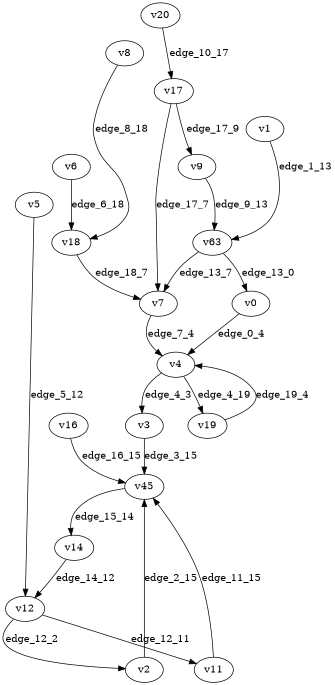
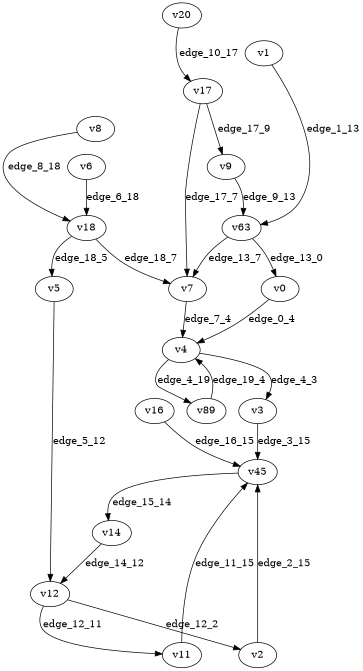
edge "v18" -> "v5": added, label "edge_18_5"
node "v19": label "v19" -> "v89"
